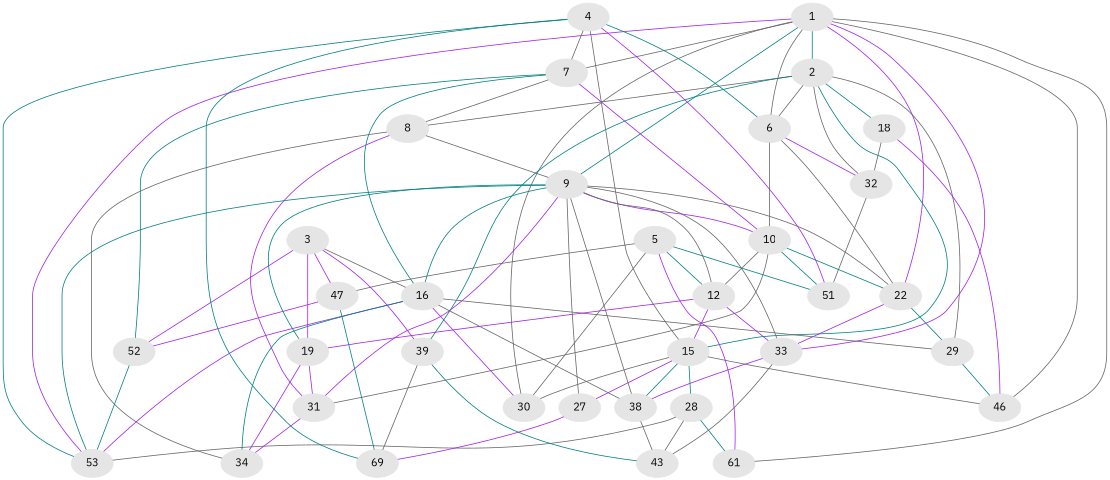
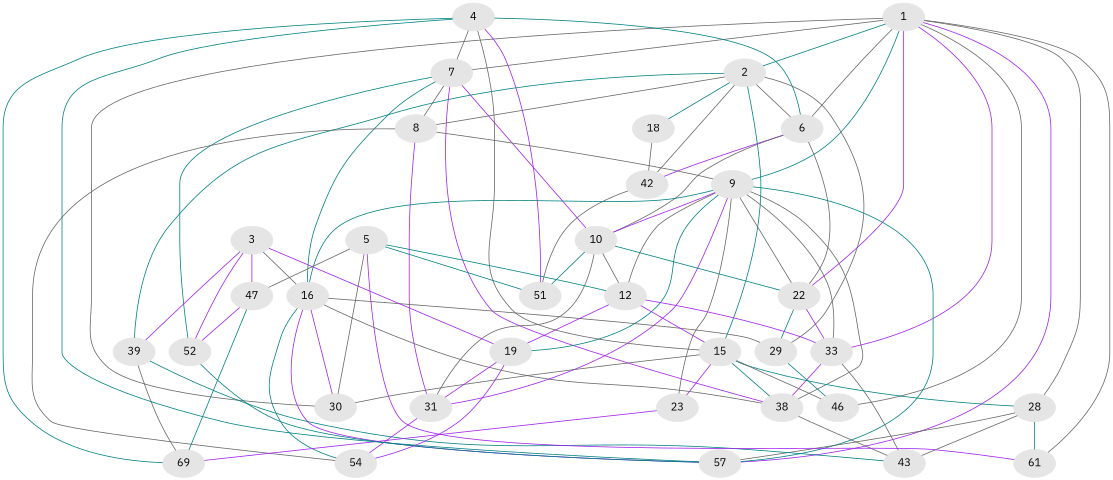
edge "1" -- "28": added
node "32": label "32" -> "42"
edge "18" -- "46": removed
edge "7" -- "38": added
node "27": label "27" -> "23"
node "53": label "53" -> "57"
node "34": label "34" -> "54"
